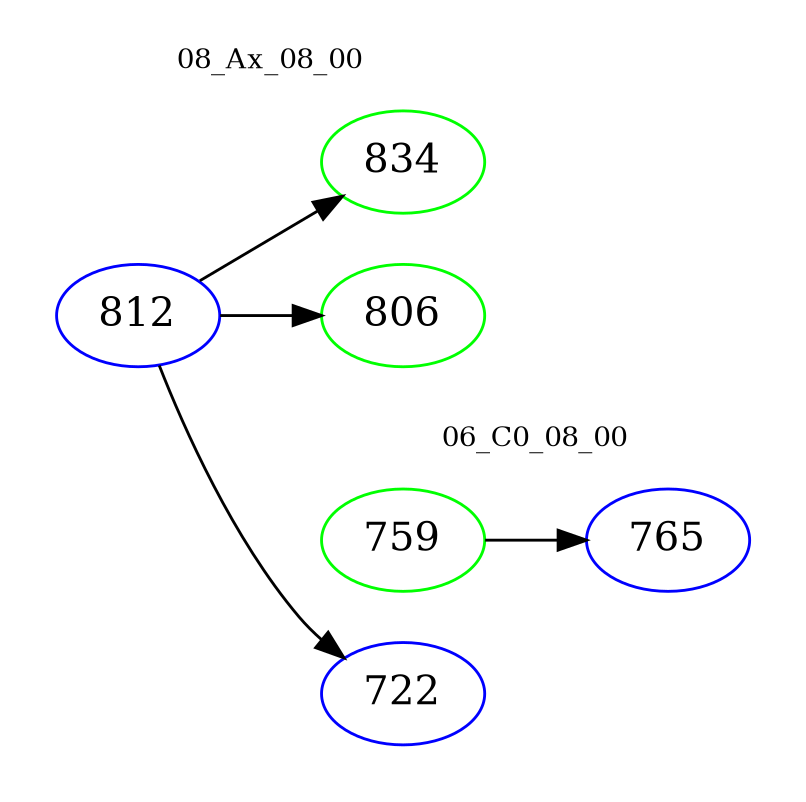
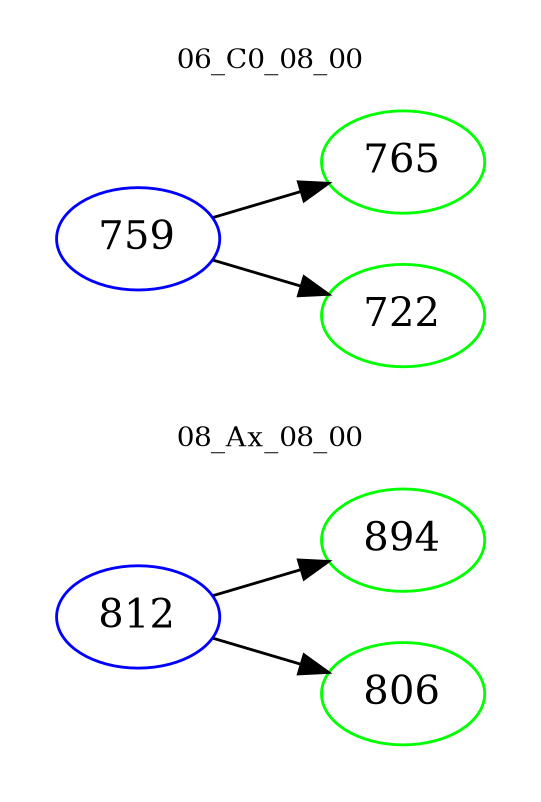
node "834": label "834" -> "894"
edge "812" -> "722": now "759" -> "722"
node "759": color green -> blue
node "765": color blue -> green
node "722": color blue -> green
